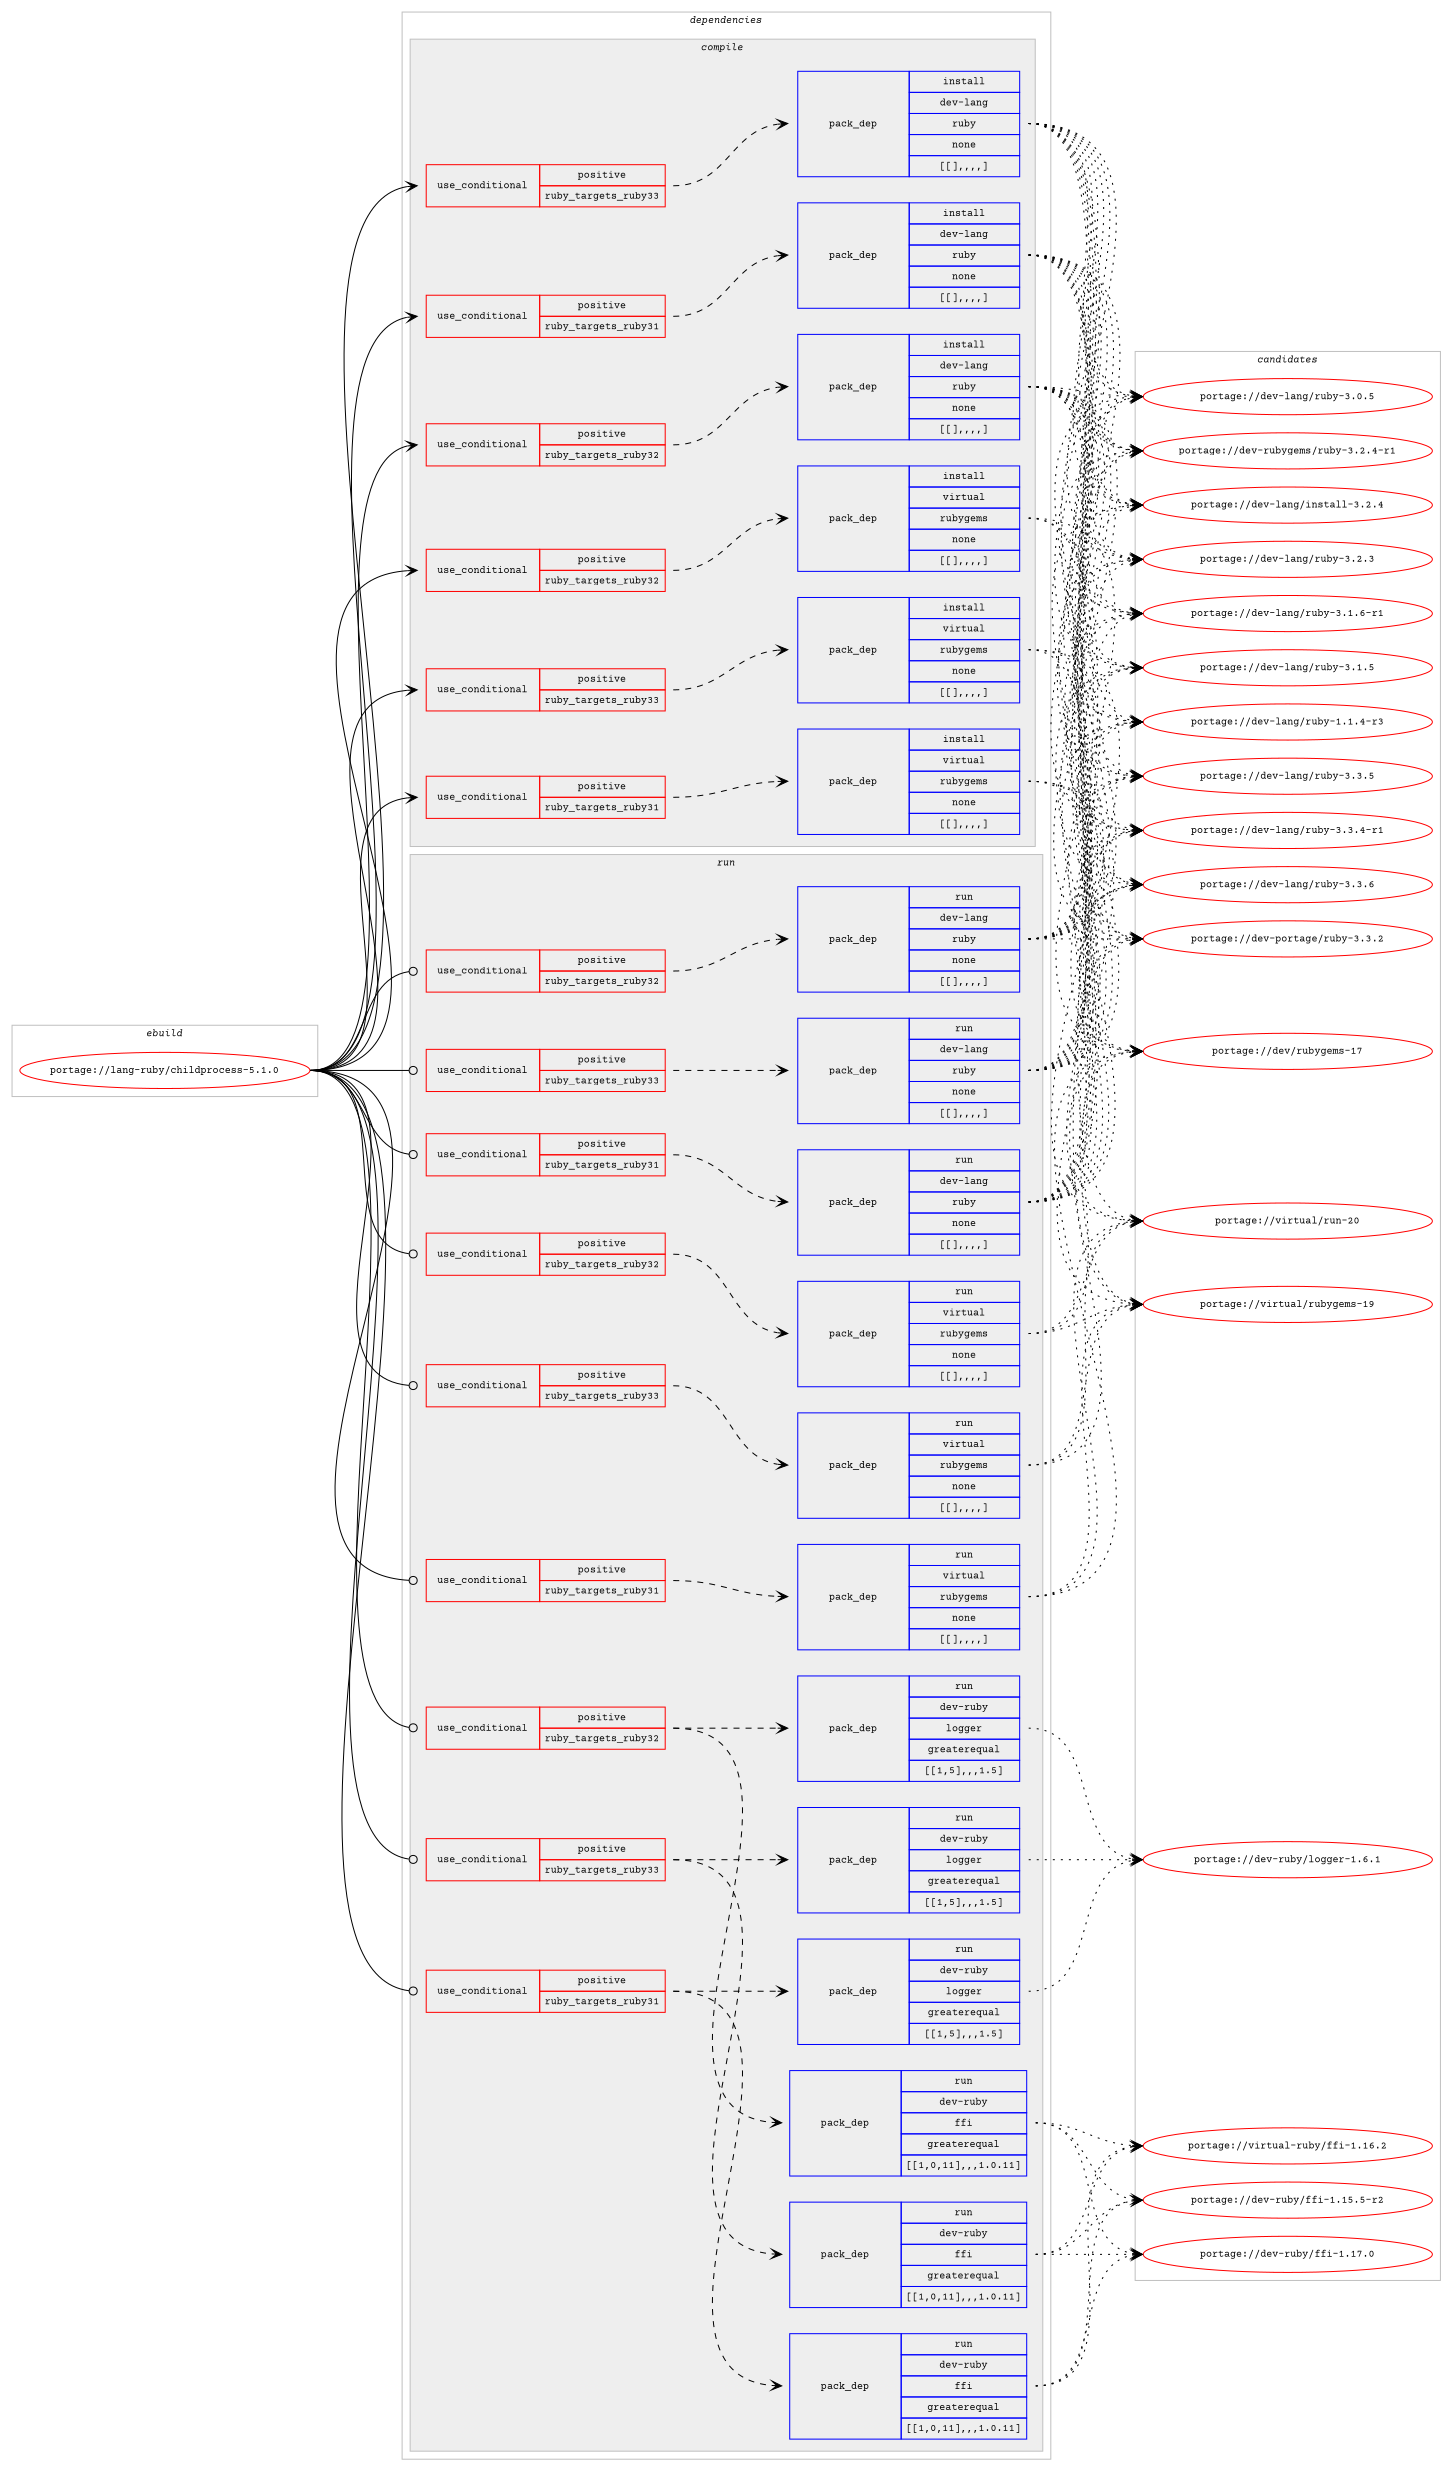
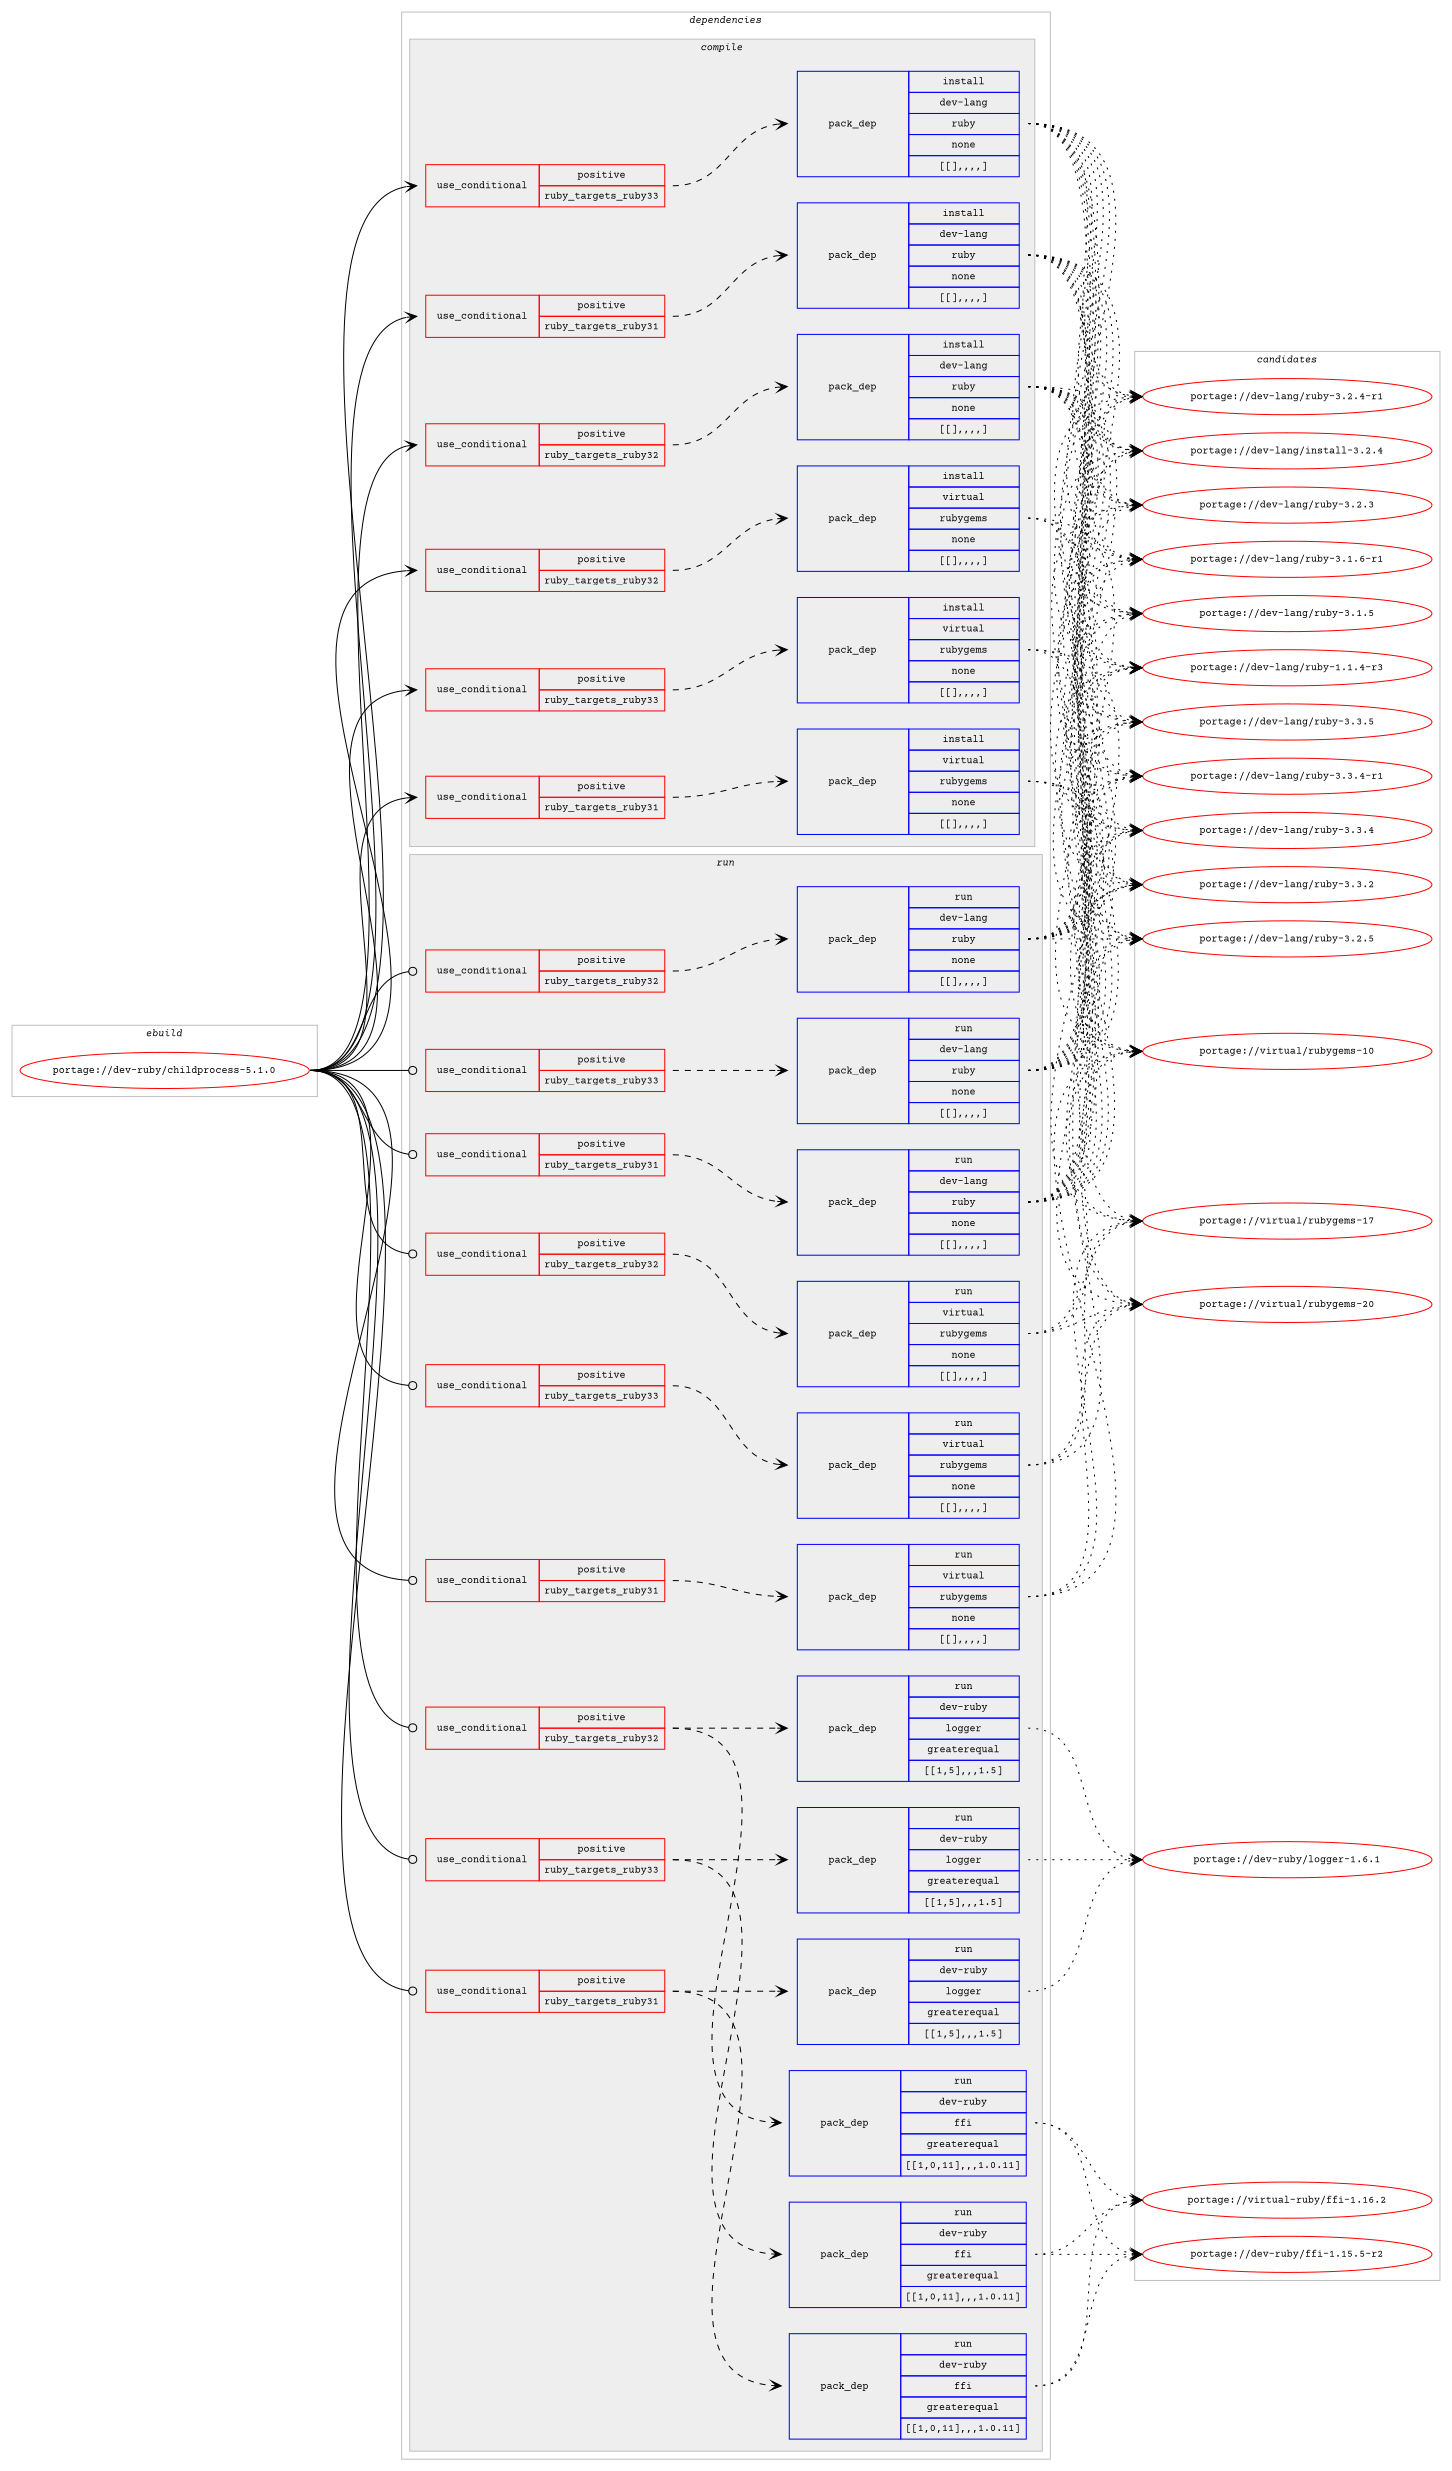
node "portage://dev-lang/ruby-3.0.5": label "portage://dev-lang/ruby-3.0.5" -> "portage://dev-lang/ruby-3.2.5"
node "portage://dev-rubygems/ruby-3.2.4-r1": label "portage://dev-rubygems/ruby-3.2.4-r1" -> "portage://dev-lang/ruby-3.2.4-r1"
node "portage://dev-lang/ruby-3.3.6": label "portage://dev-lang/ruby-3.3.6" -> "portage://dev-lang/ruby-3.3.4"
node "portage://dev-portage/ruby-3.3.2": label "portage://dev-portage/ruby-3.3.2" -> "portage://dev-lang/ruby-3.3.2"
node "portage://dev/rubygems-17": label "portage://dev/rubygems-17" -> "portage://virtual/rubygems-17"
node "portage://lang-ruby/childprocess-5.1.0": label "portage://lang-ruby/childprocess-5.1.0" -> "portage://dev-ruby/childprocess-5.1.0"
node "portage://virtual/run-20": label "portage://virtual/run-20" -> "portage://virtual/rubygems-20"
node "portage://virtual/rubygems-19": label "portage://virtual/rubygems-19" -> "portage://virtual/rubygems-10"
node "portage://dev-ruby/ffi-1.17.0": removed
